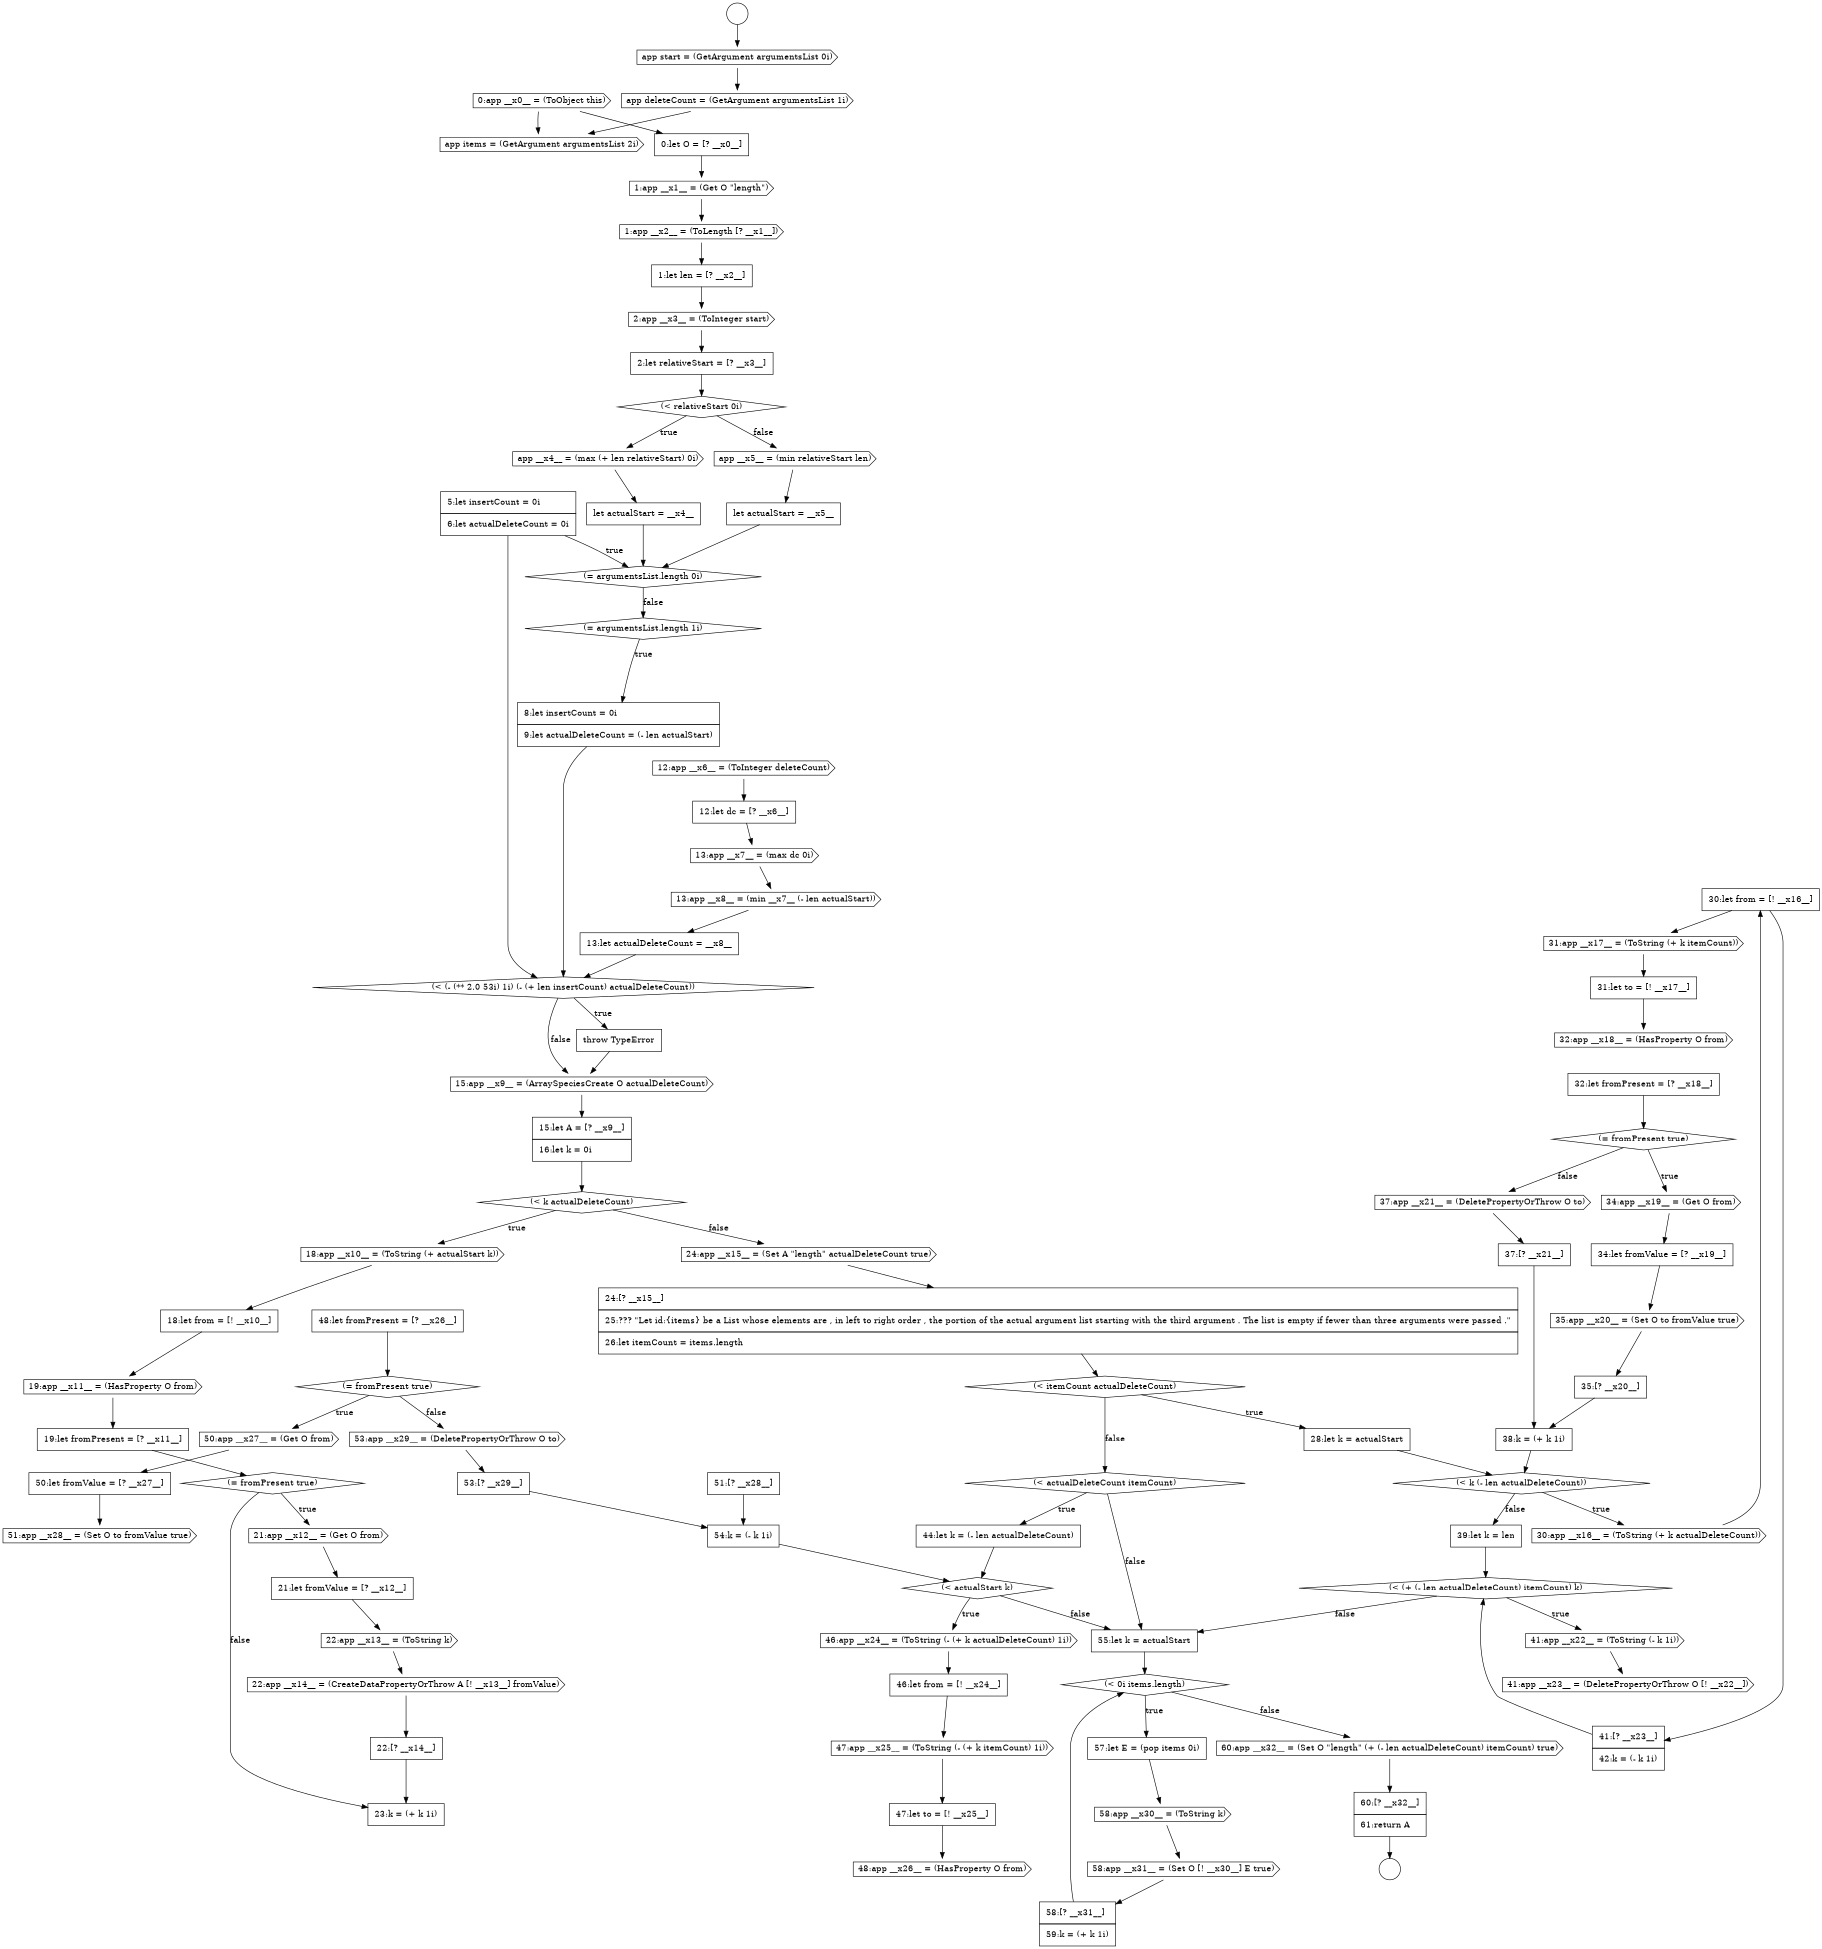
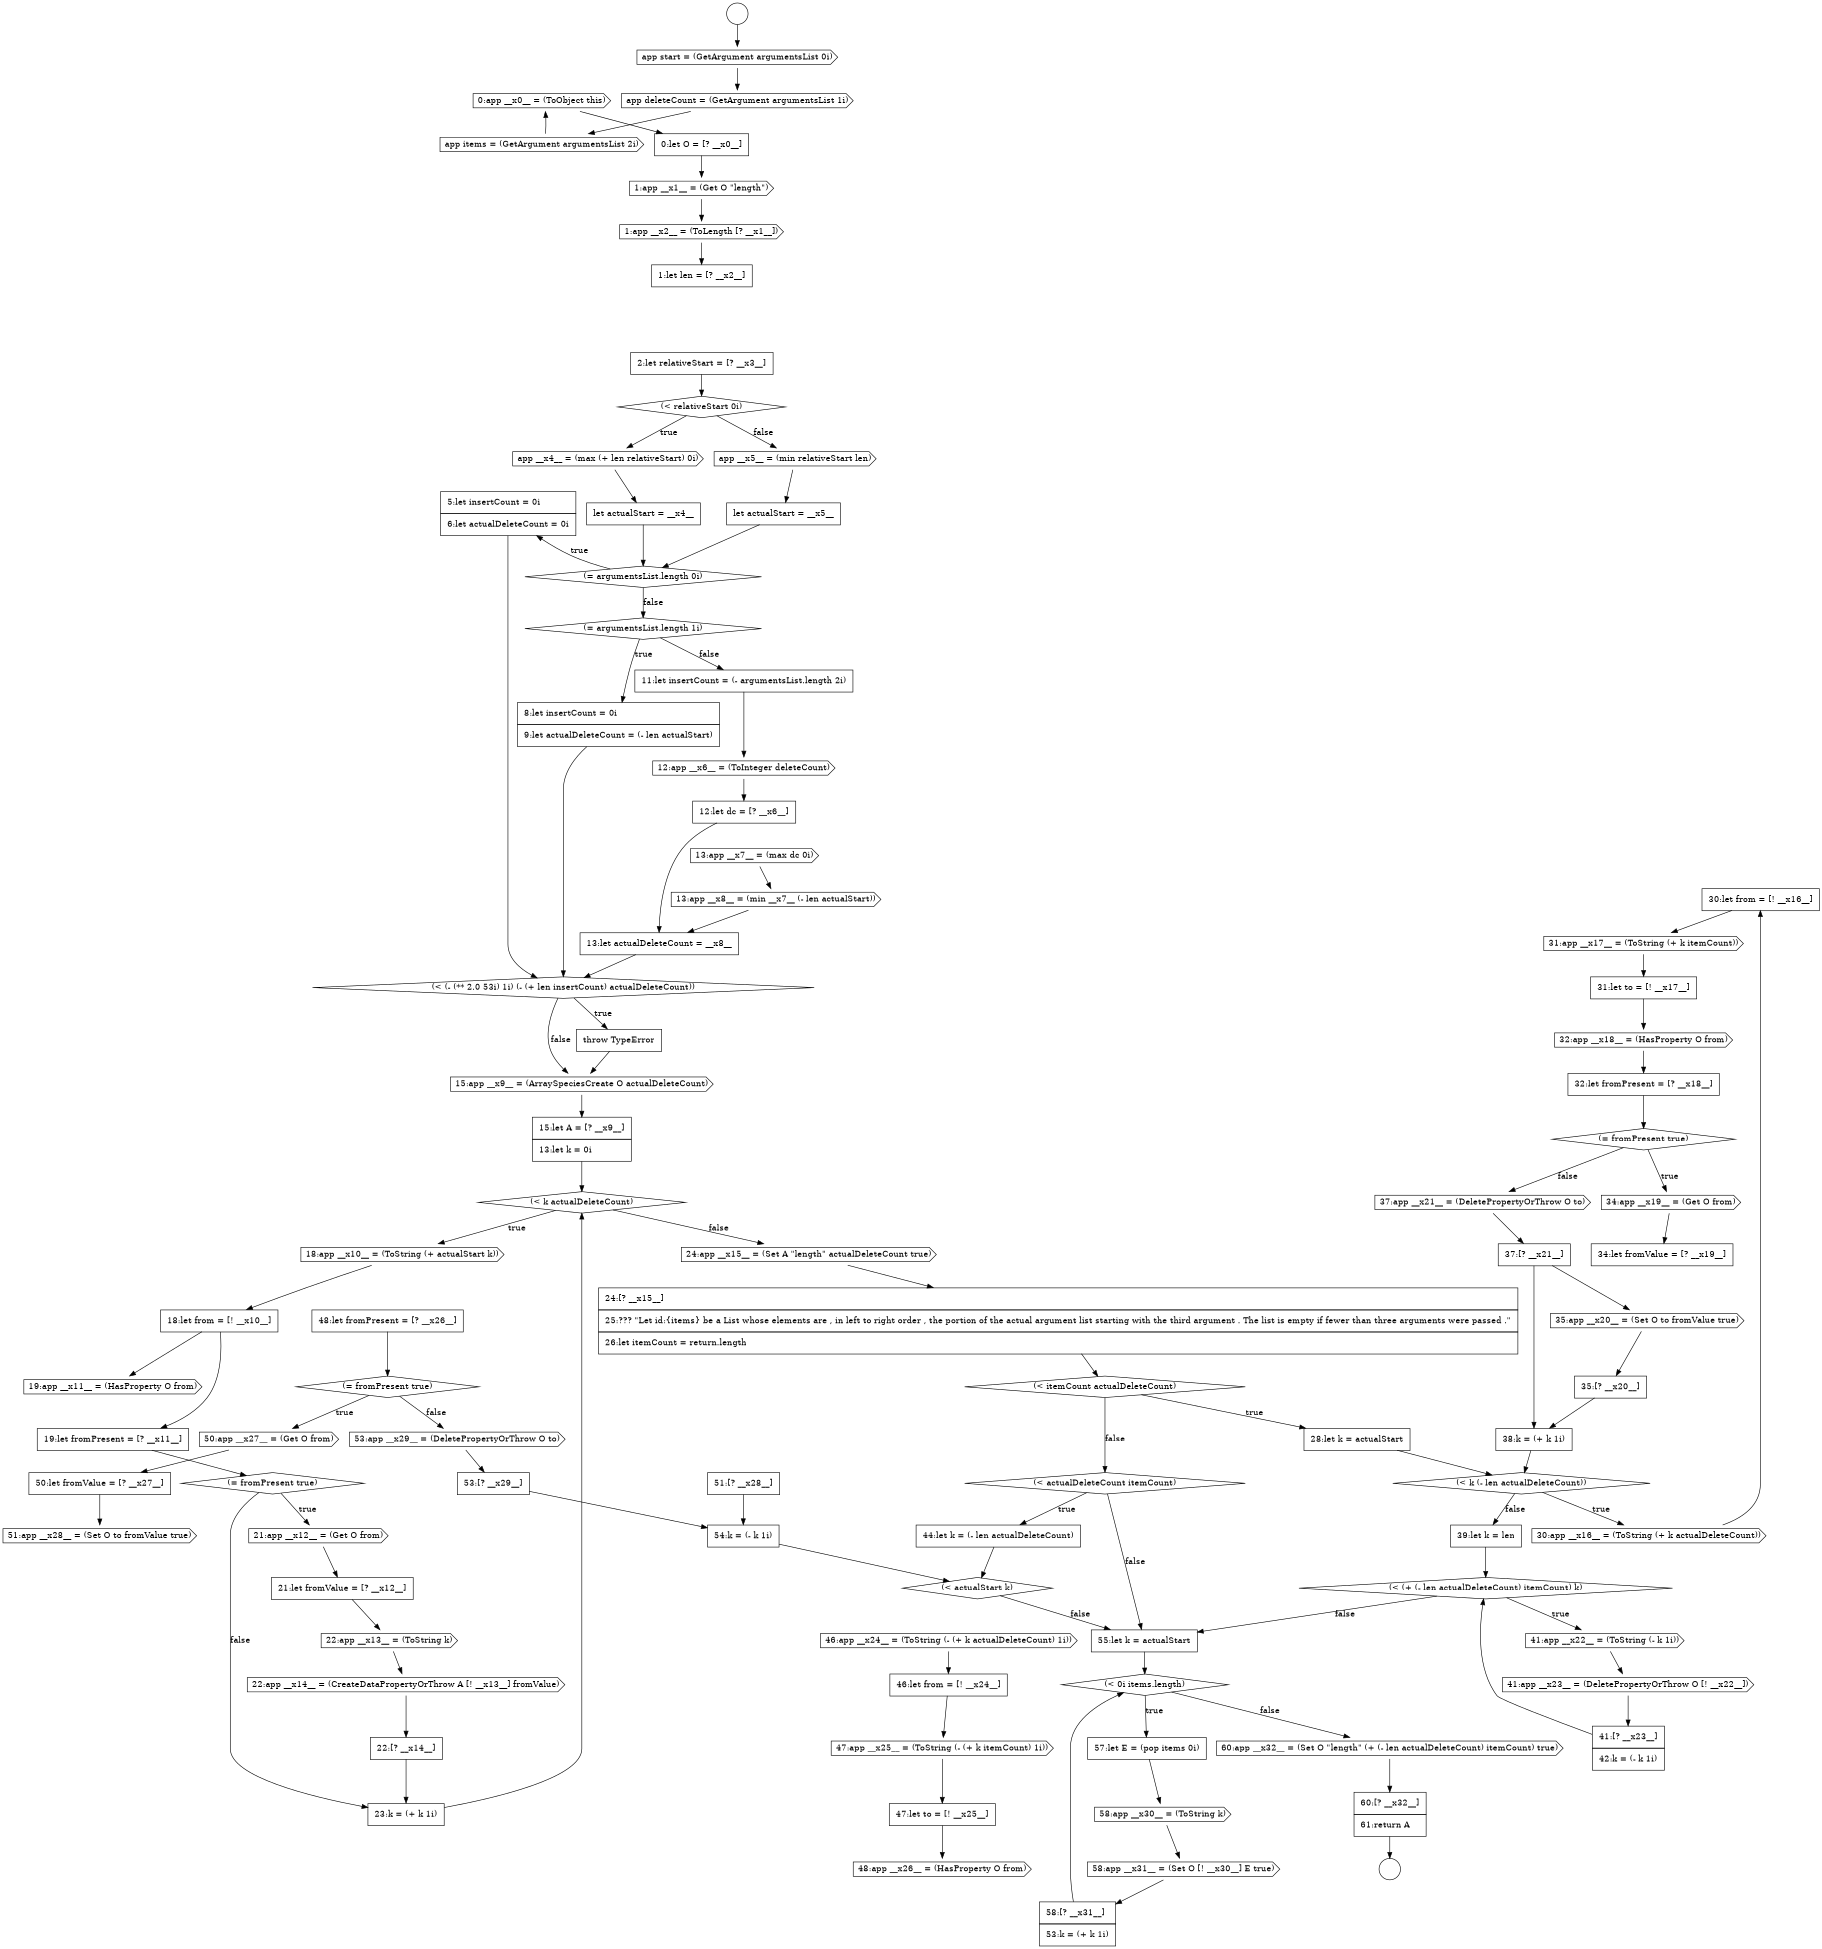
edge "0:app __x0__ = (ToObject this)" -> "app items = (GetArgument argumentsList 2i)": reversed
node "2:app __x3__ = (ToInteger start)": removed
edge "5:let insertCount = 0i" -> "(= argumentsList.length 0i)": reversed
node "11:let insertCount = (- argumentsList.length 2i)": added
edge "12:let dc = [? __x6__]" -> "13:app __x7__ = (max dc 0i)": now "12:let dc = [? __x6__]" -> "13:let actualDeleteCount = __x8__"
edge "32:app __x18__ = (HasProperty O from)" -> "32:let fromPresent = [? __x18__]": added
node "15:let A = [? __x9__]": text "16:let k = 0i" -> "13:let k = 0i"
edge "34:let fromValue = [? __x19__]" -> "35:app __x20__ = (Set O to fromValue true)": now "37:[? __x21__]" -> "35:app __x20__ = (Set O to fromValue true)"
node "24:[? __x15__]": text "26:let itemCount = items.length" -> "26:let itemCount = return.length"
edge "30:let from = [! __x16__]" -> "41:[? __x23__]": now "41:app __x23__ = (DeletePropertyOrThrow O [! __x22__])" -> "41:[? __x23__]"
edge "19:app __x11__ = (HasProperty O from)" -> "19:let fromPresent = [? __x11__]": now "18:let from = [! __x10__]" -> "19:let fromPresent = [? __x11__]"
edge "23:k = (+ k 1i)" -> "(< k actualDeleteCount)": added
edge "(< actualStart k)" -> "46:app __x24__ = (ToString (- (+ k actualDeleteCount) 1i))": removed, label "true"
node "58:[? __x31__]": text "59:k = (+ k 1i)" -> "53:k = (+ k 1i)"
